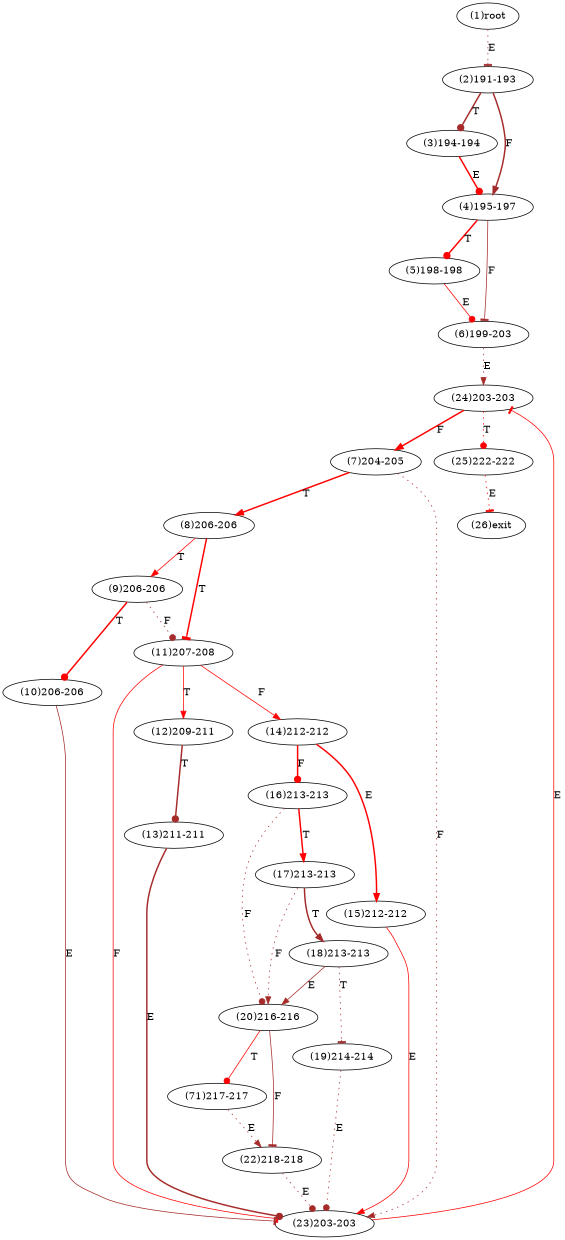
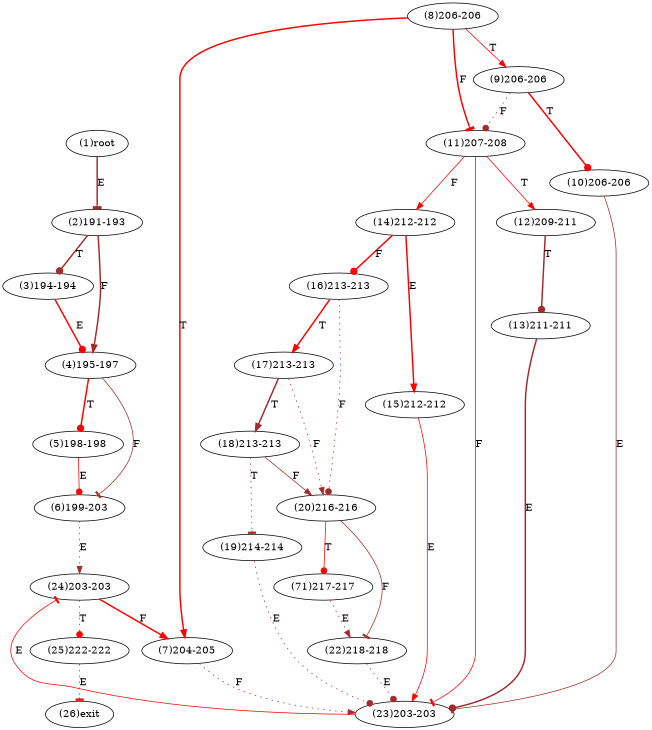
edge "(1)root" -> "(2)191-193": style dotted -> bold
edge "(7)204-205" -> "(8)206-206": reversed
edge "(8)206-206" -> "(11)207-208": label "T" -> "F"
edge "(18)213-213" -> "(20)216-216": label "E" -> "F"
